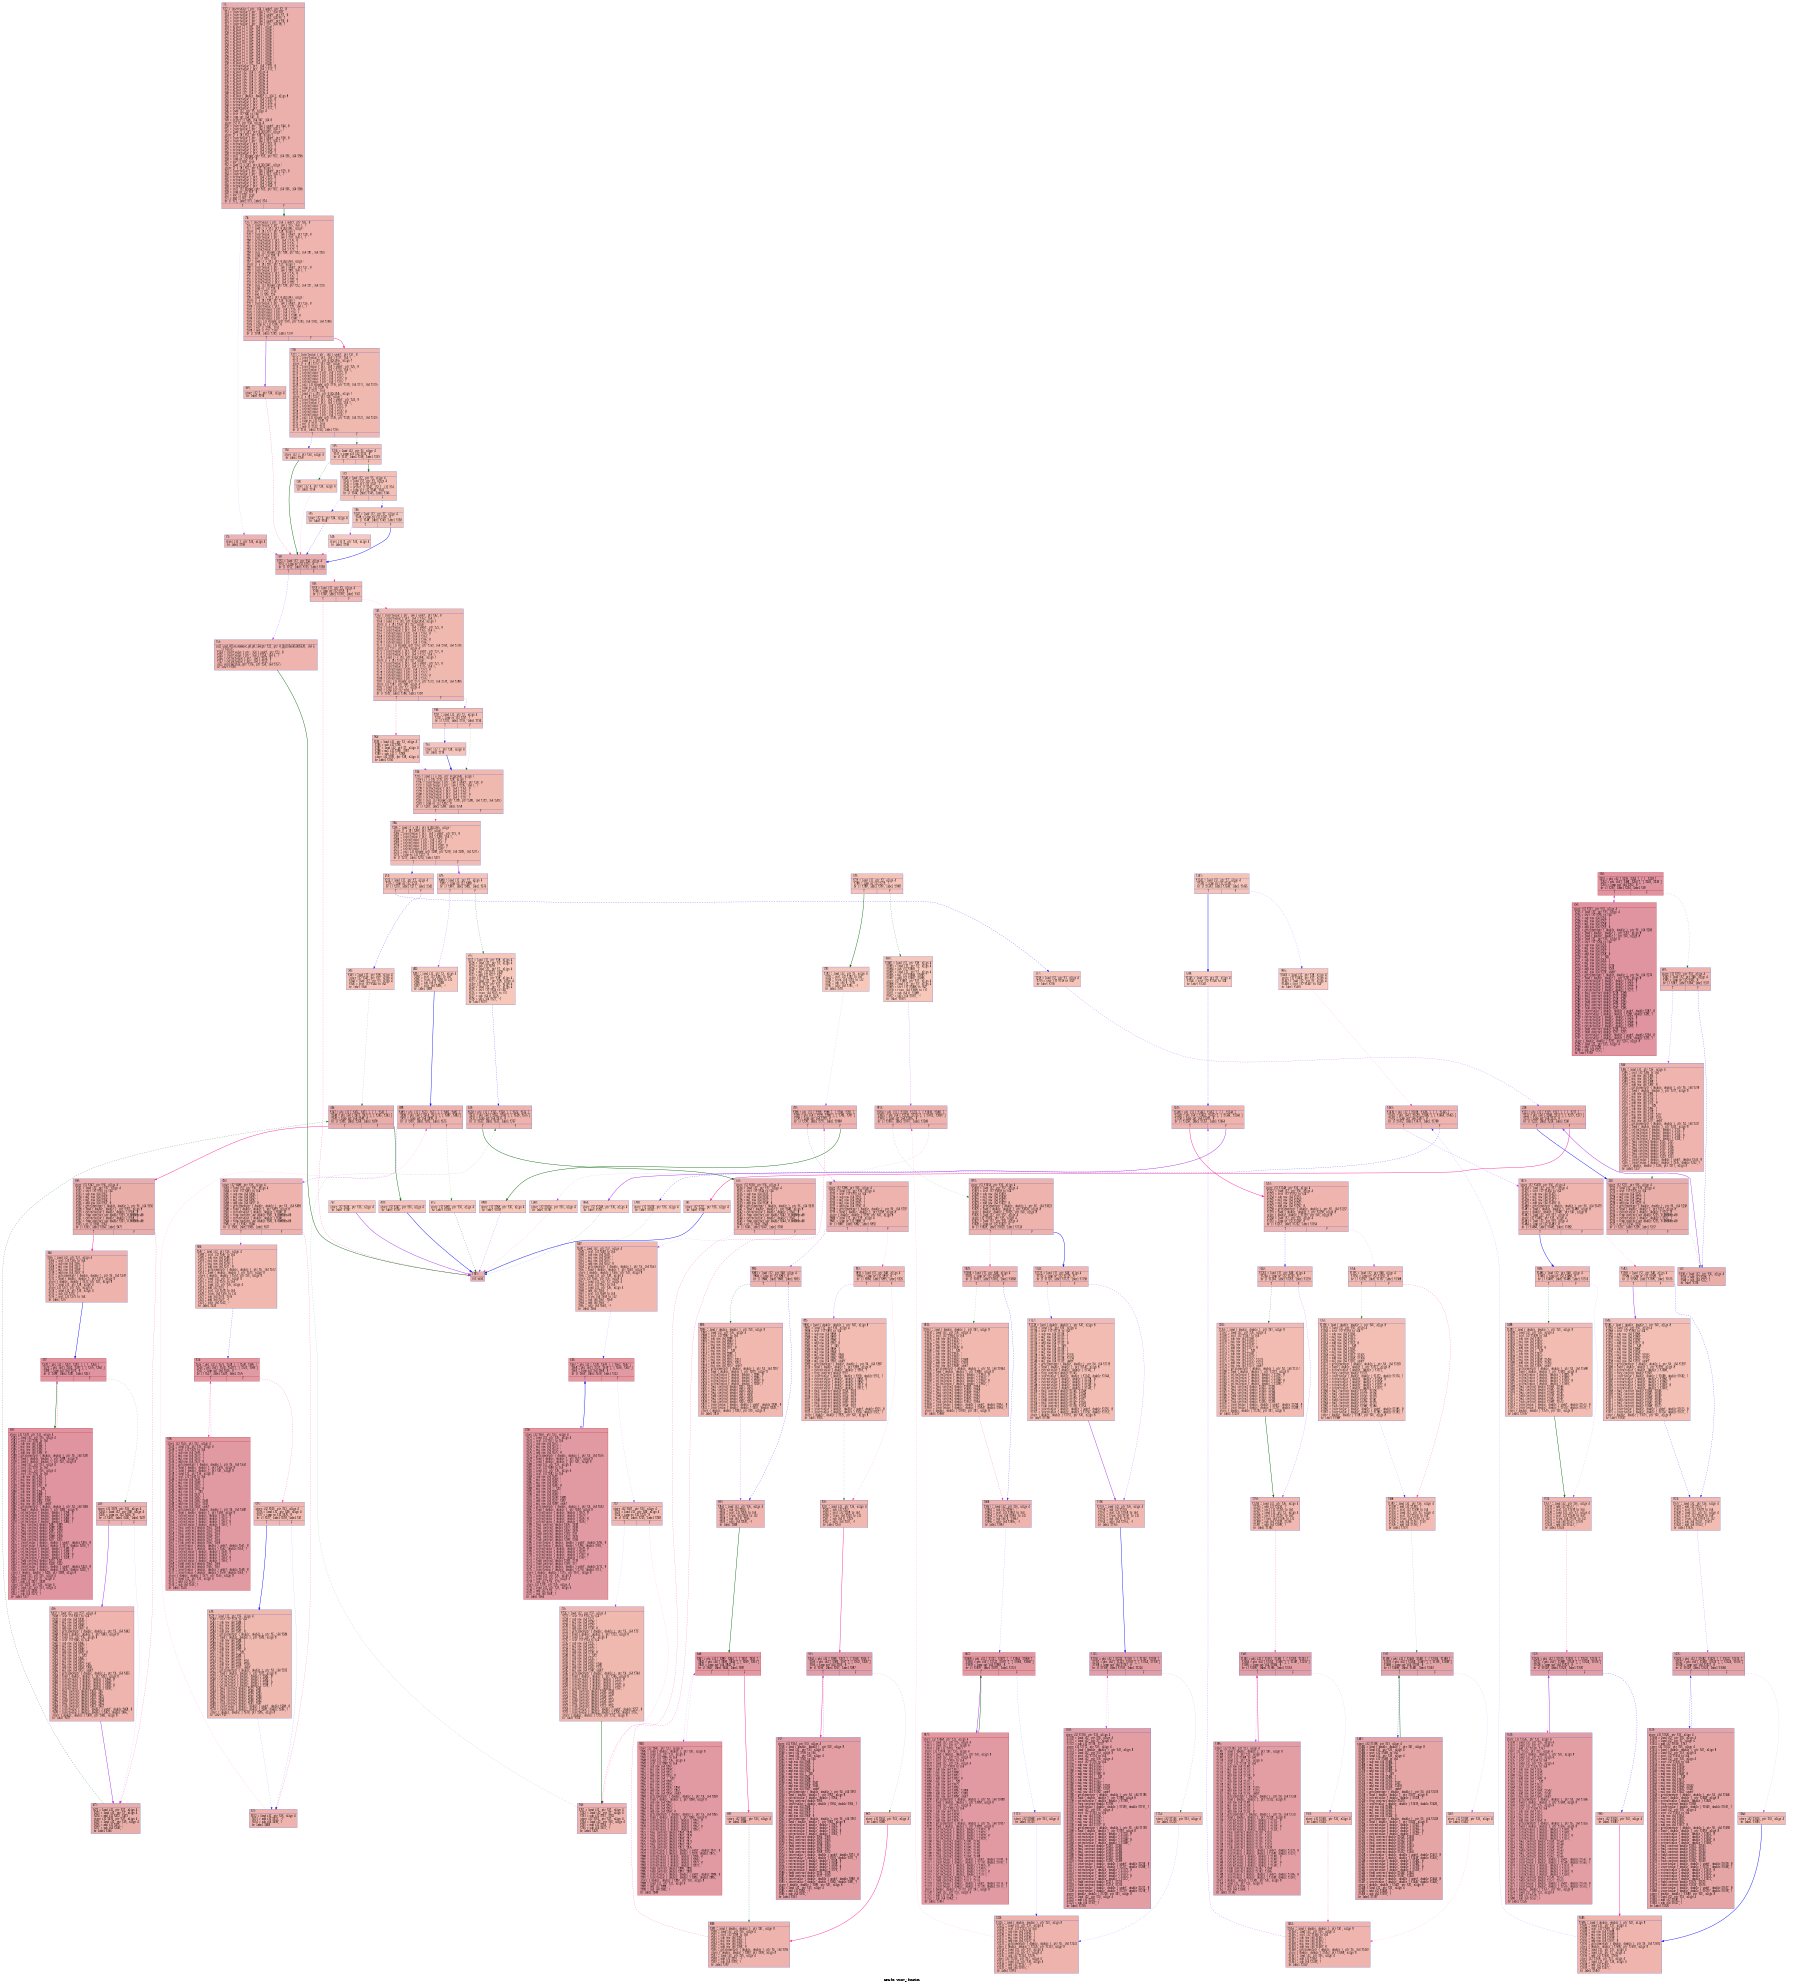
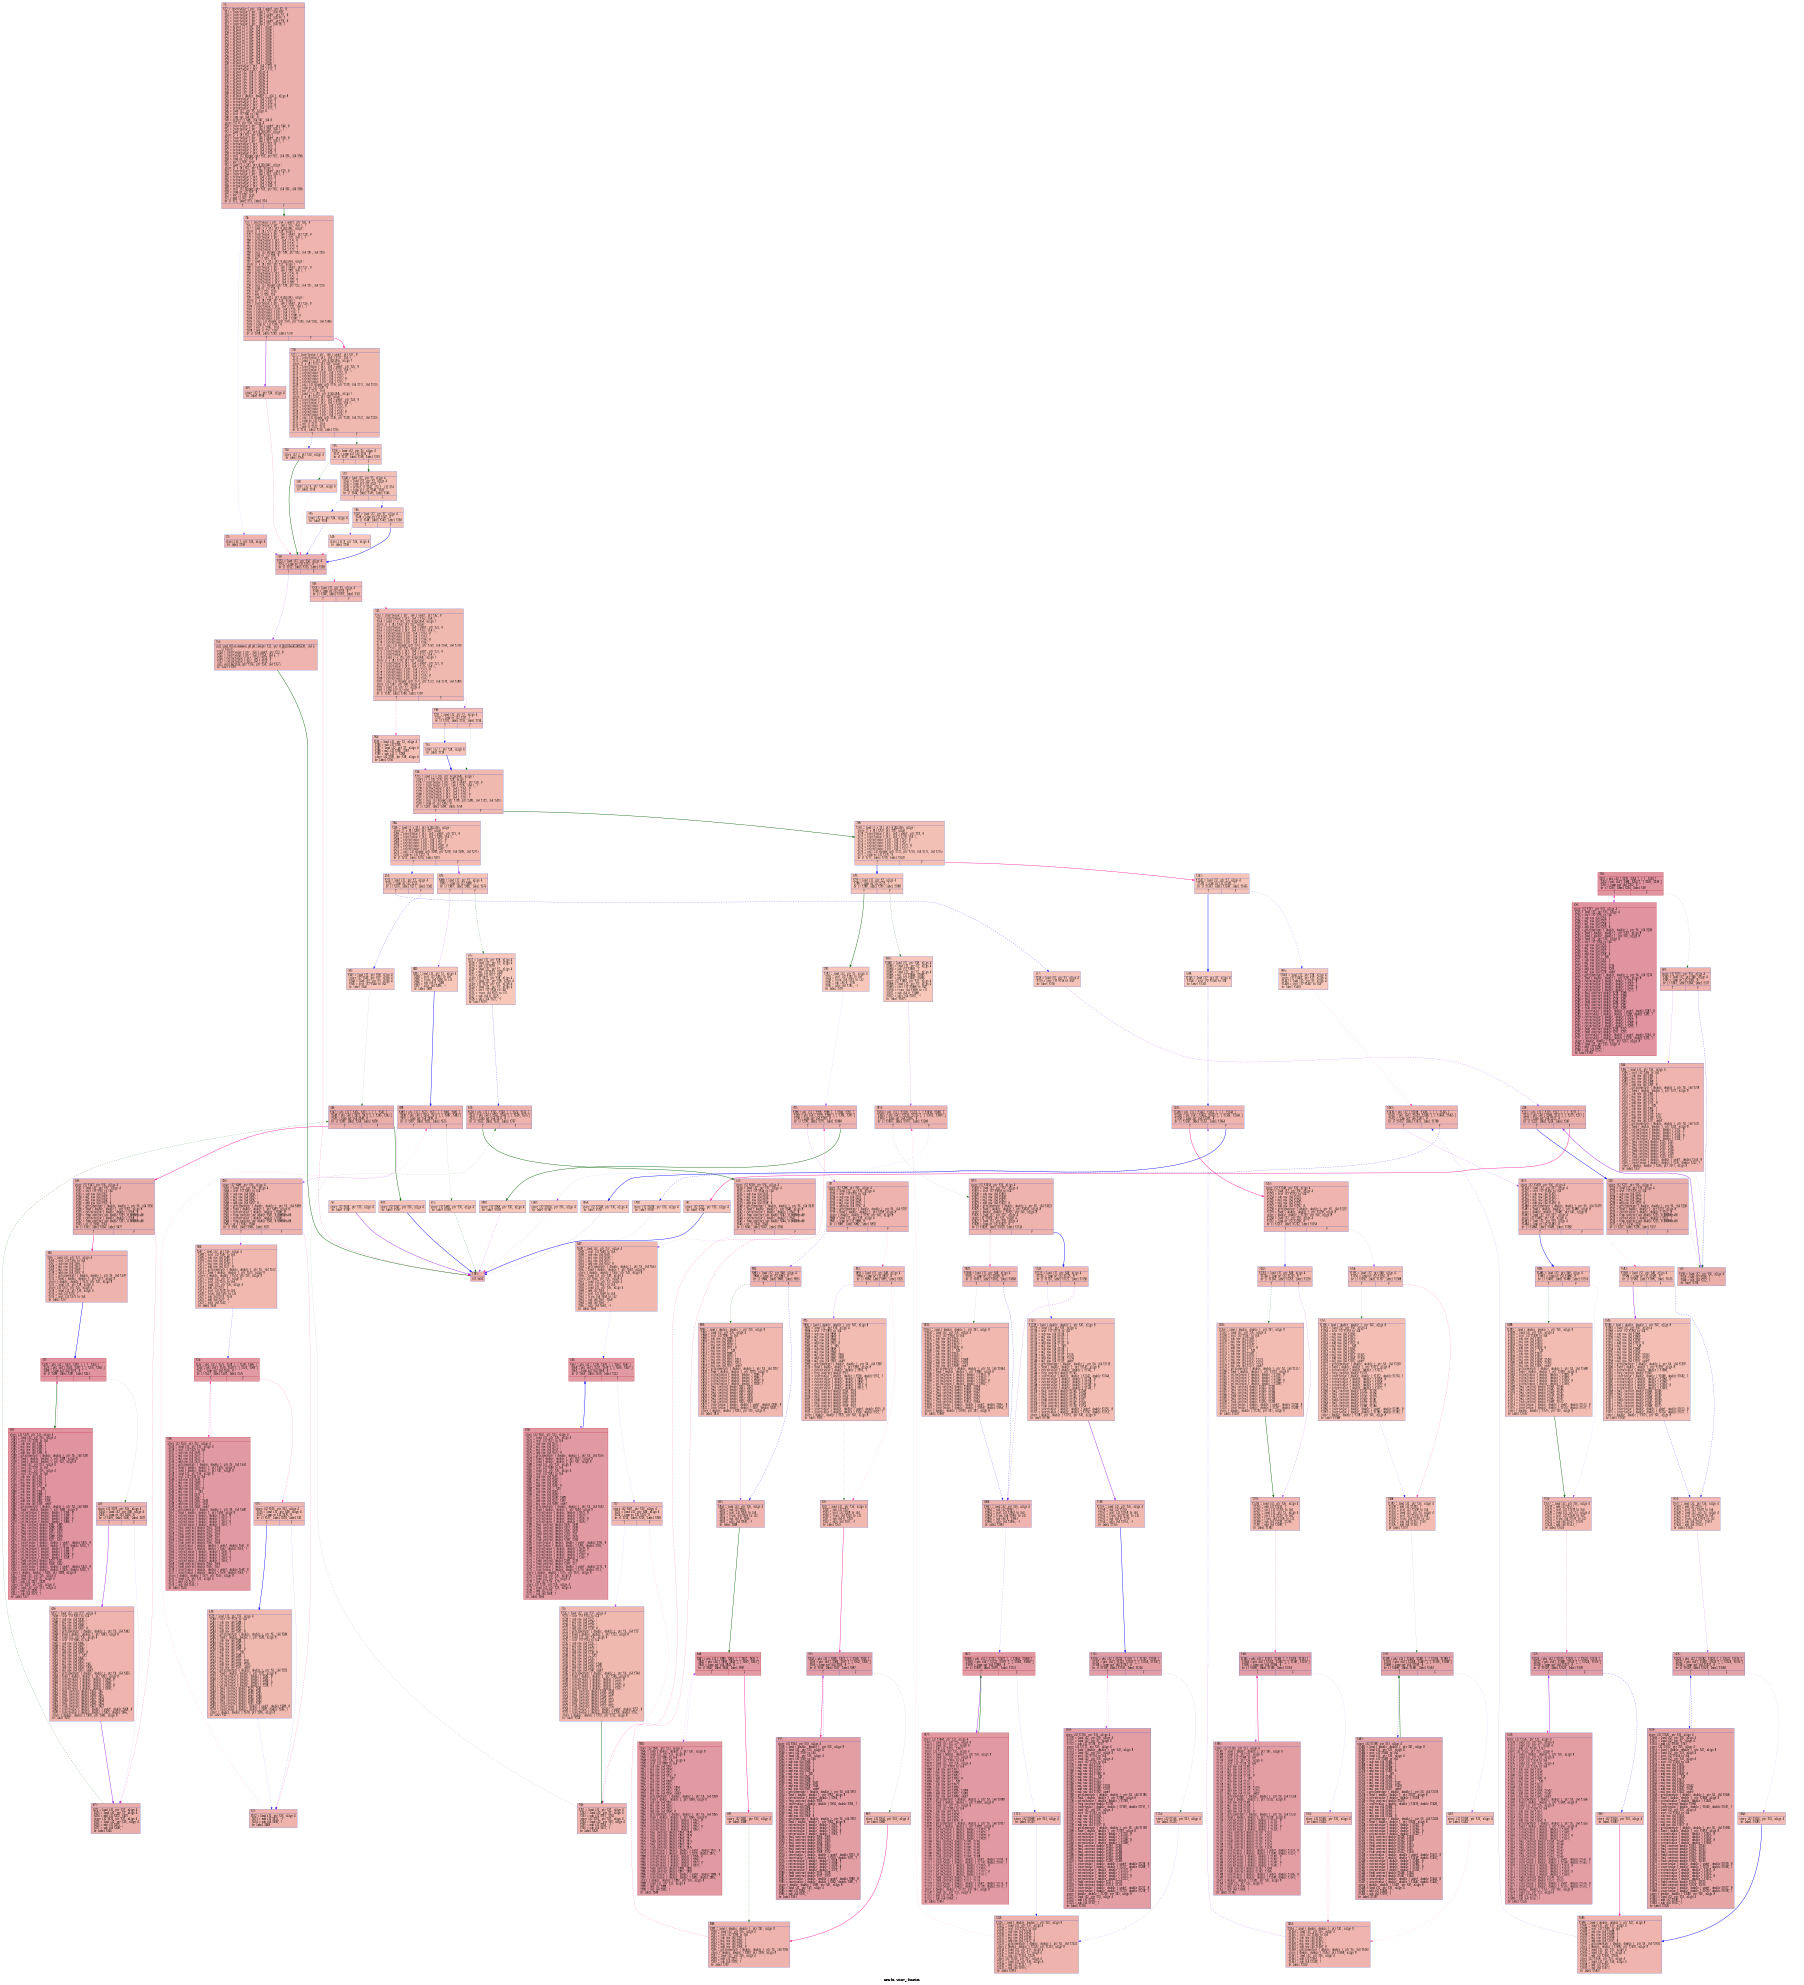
node "768:": added
edge "1247:" -> "1464:": color purple -> blue
edge "304:" -> "224:": now "304:" -> "337:"
edge "1700:" -> "1701:": color darkgreen -> purple
edge "1124:" -> "1158:": now "1124:" -> "1060:"
edge "1032:" -> "1060:": color deeppink -> blue
